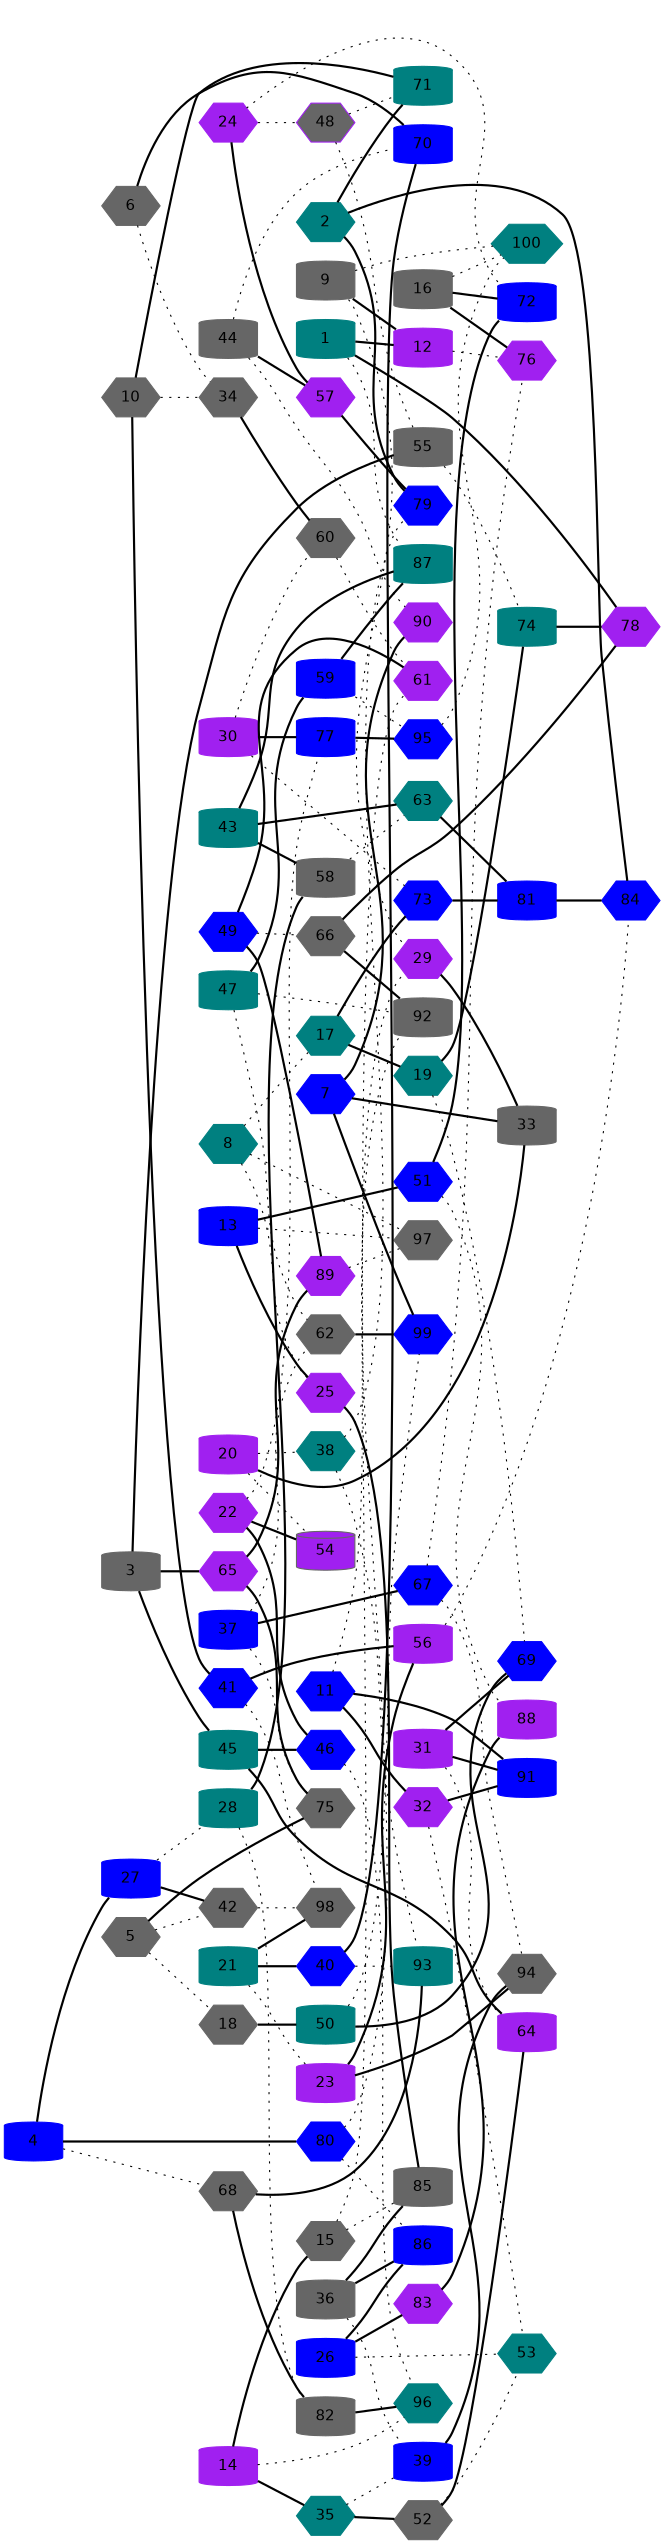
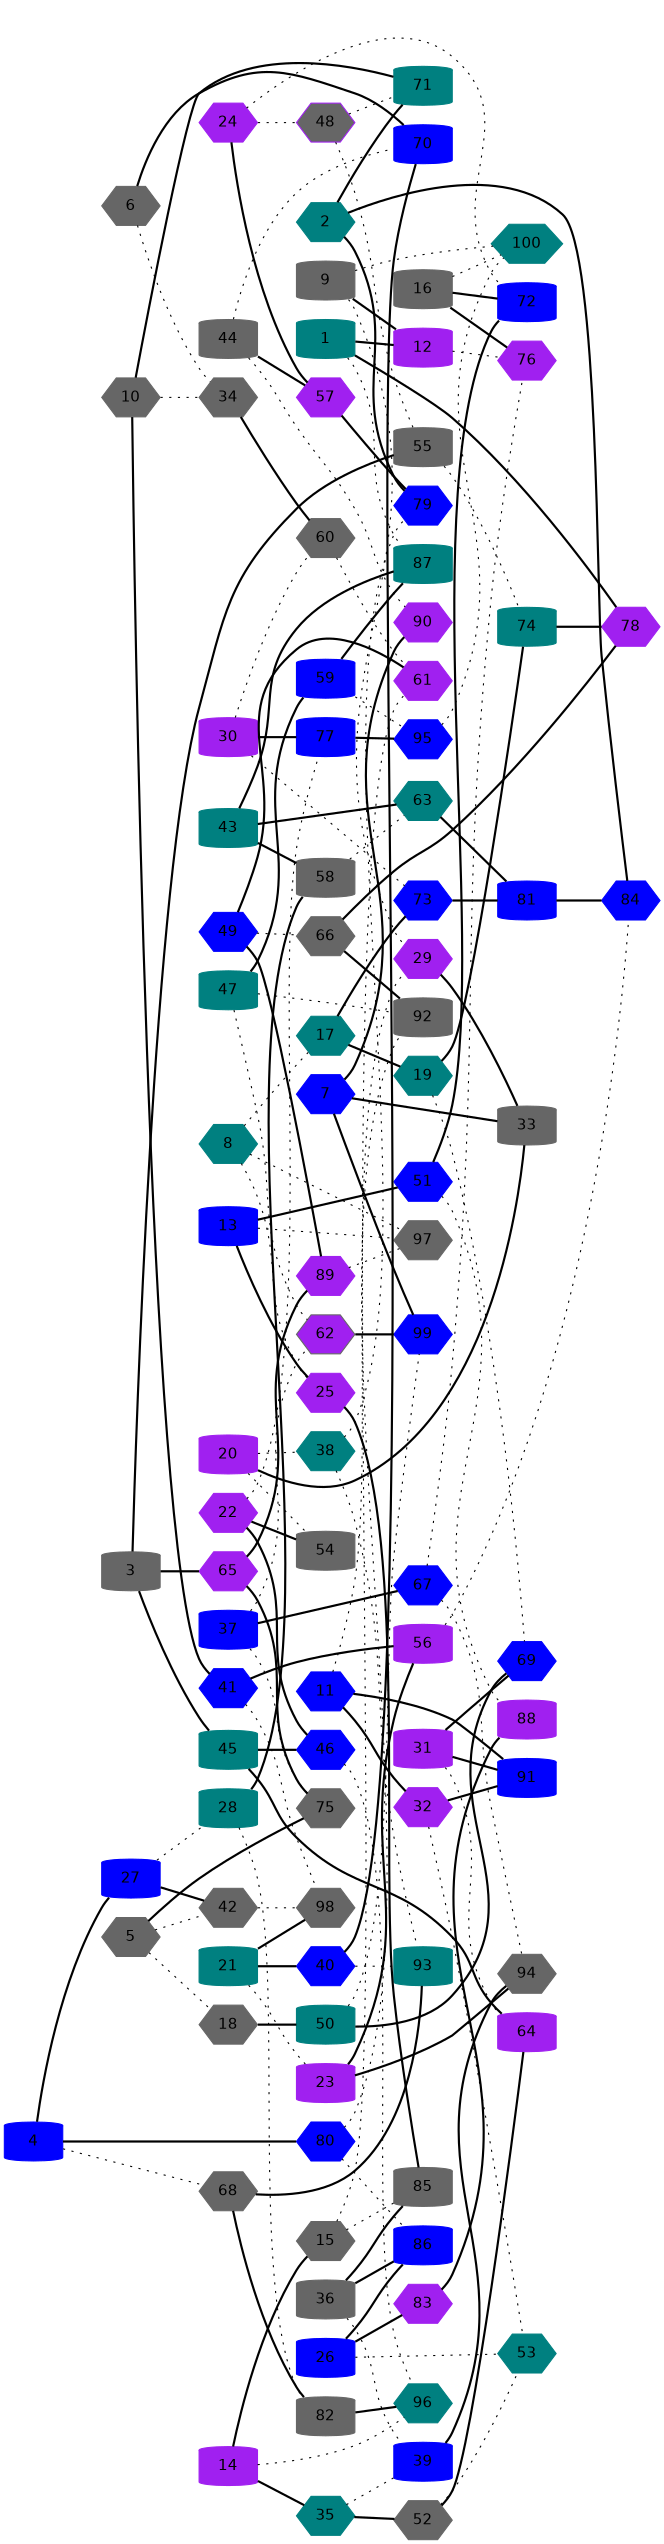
node "62": fillcolor gray40 -> purple
node "54": fillcolor purple -> gray40
